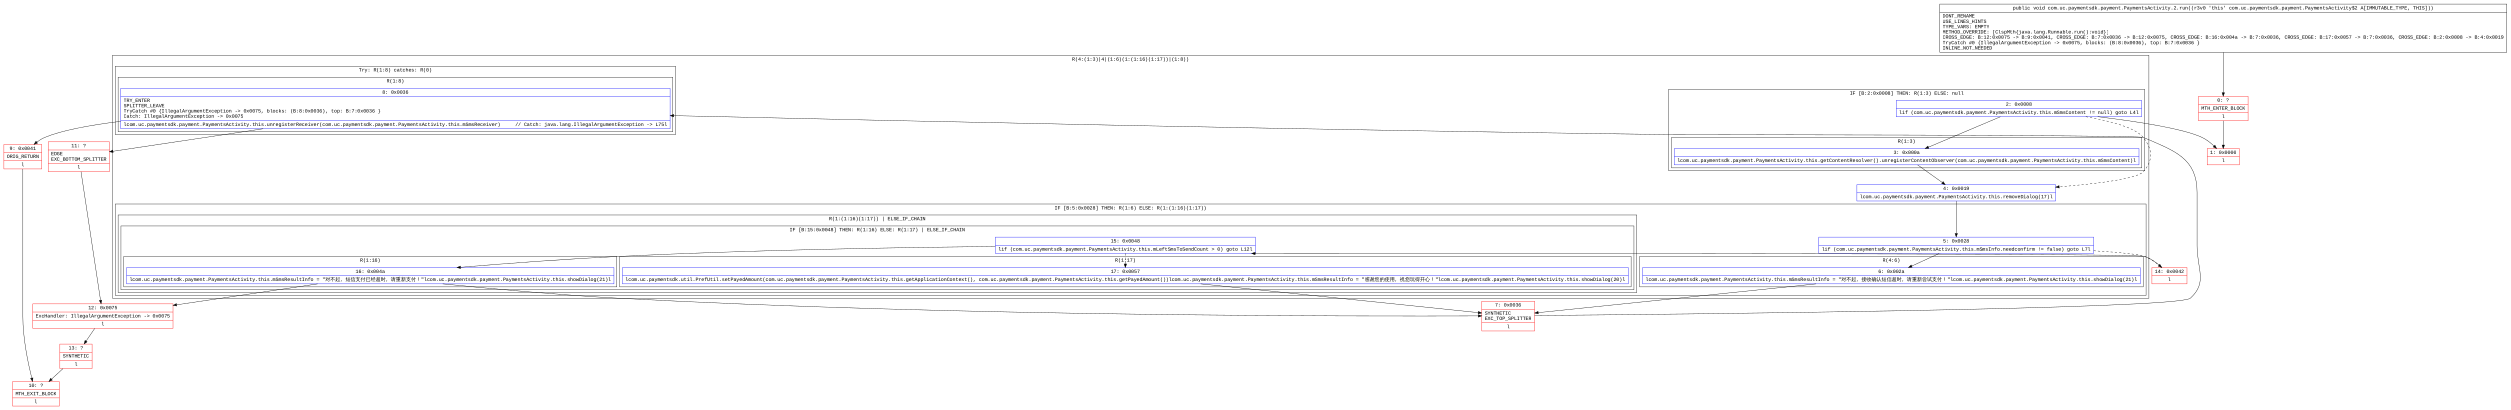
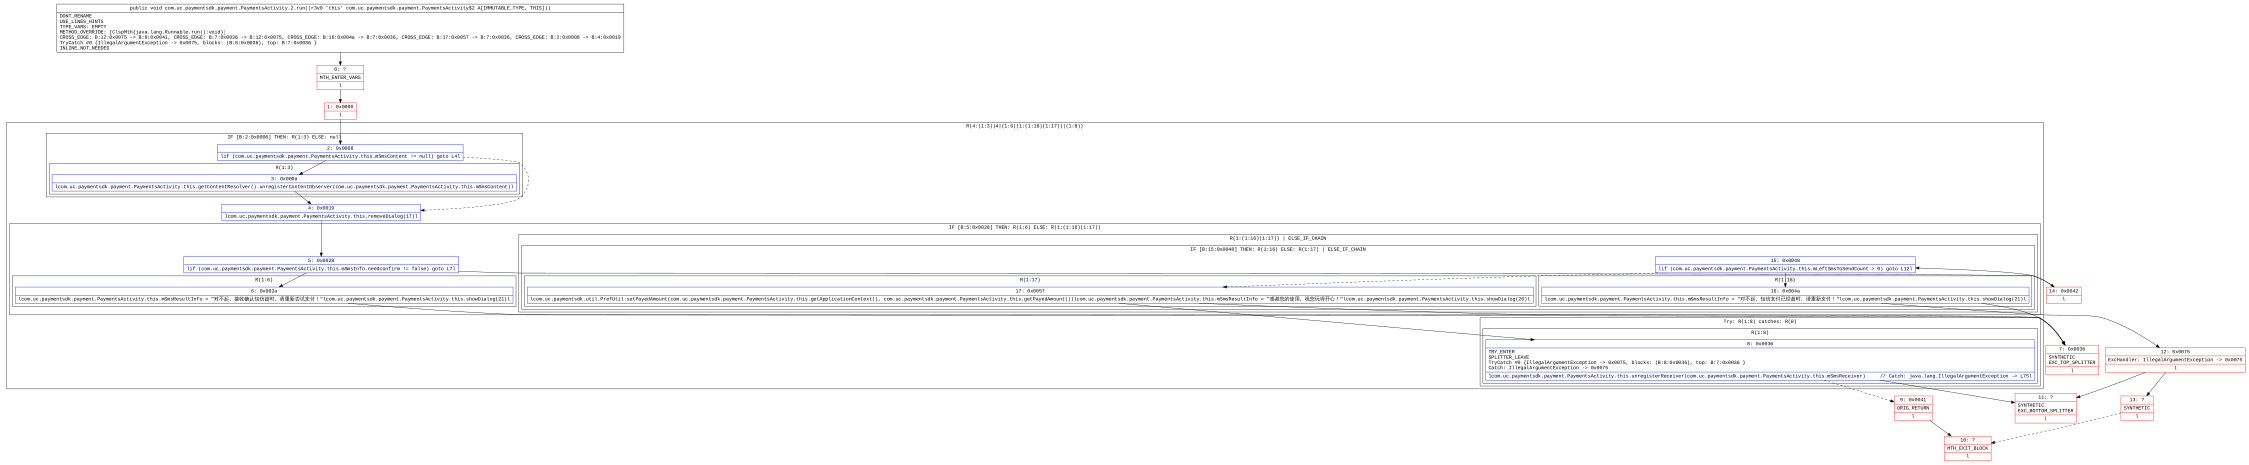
node "0: ?": text "MTH_ENTER_BLOCK" -> "MTH_ENTER_VARS"
edge "2: 0x0008" -> "1: 0x0000": reversed
edge "8: 0x0036" -> "9: 0x0041": style solid -> dashed
edge "7: 0x0036" -> "8: 0x0036": now "17: 0x0057" -> "8: 0x0036"
node "11: ?": text "EDGE" -> "SYNTHETIC"
edge "11: ?" -> "12: 0x0075": reversed
edge "5: 0x0028" -> "14: 0x0042": style dashed -> solid
cluster "R(4:6)": label "R(4:6)" -> "R(1:6)"
edge "13: ?" -> "10: ?": style solid -> dashed
